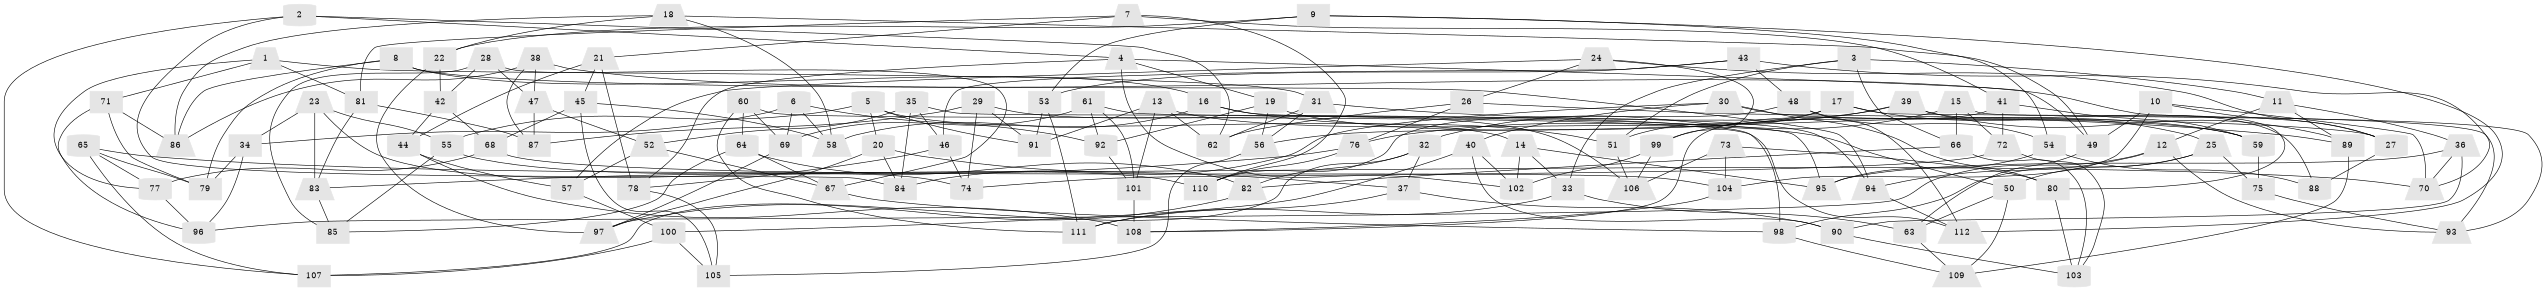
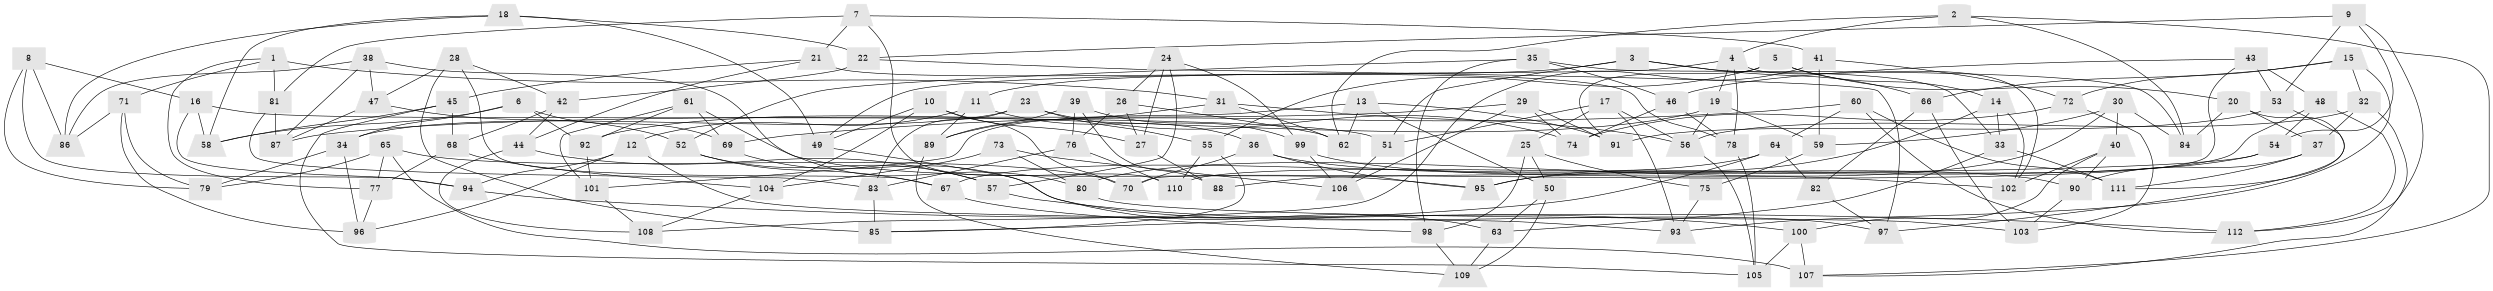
edge "32" -- "82": now "32" -- "56"
